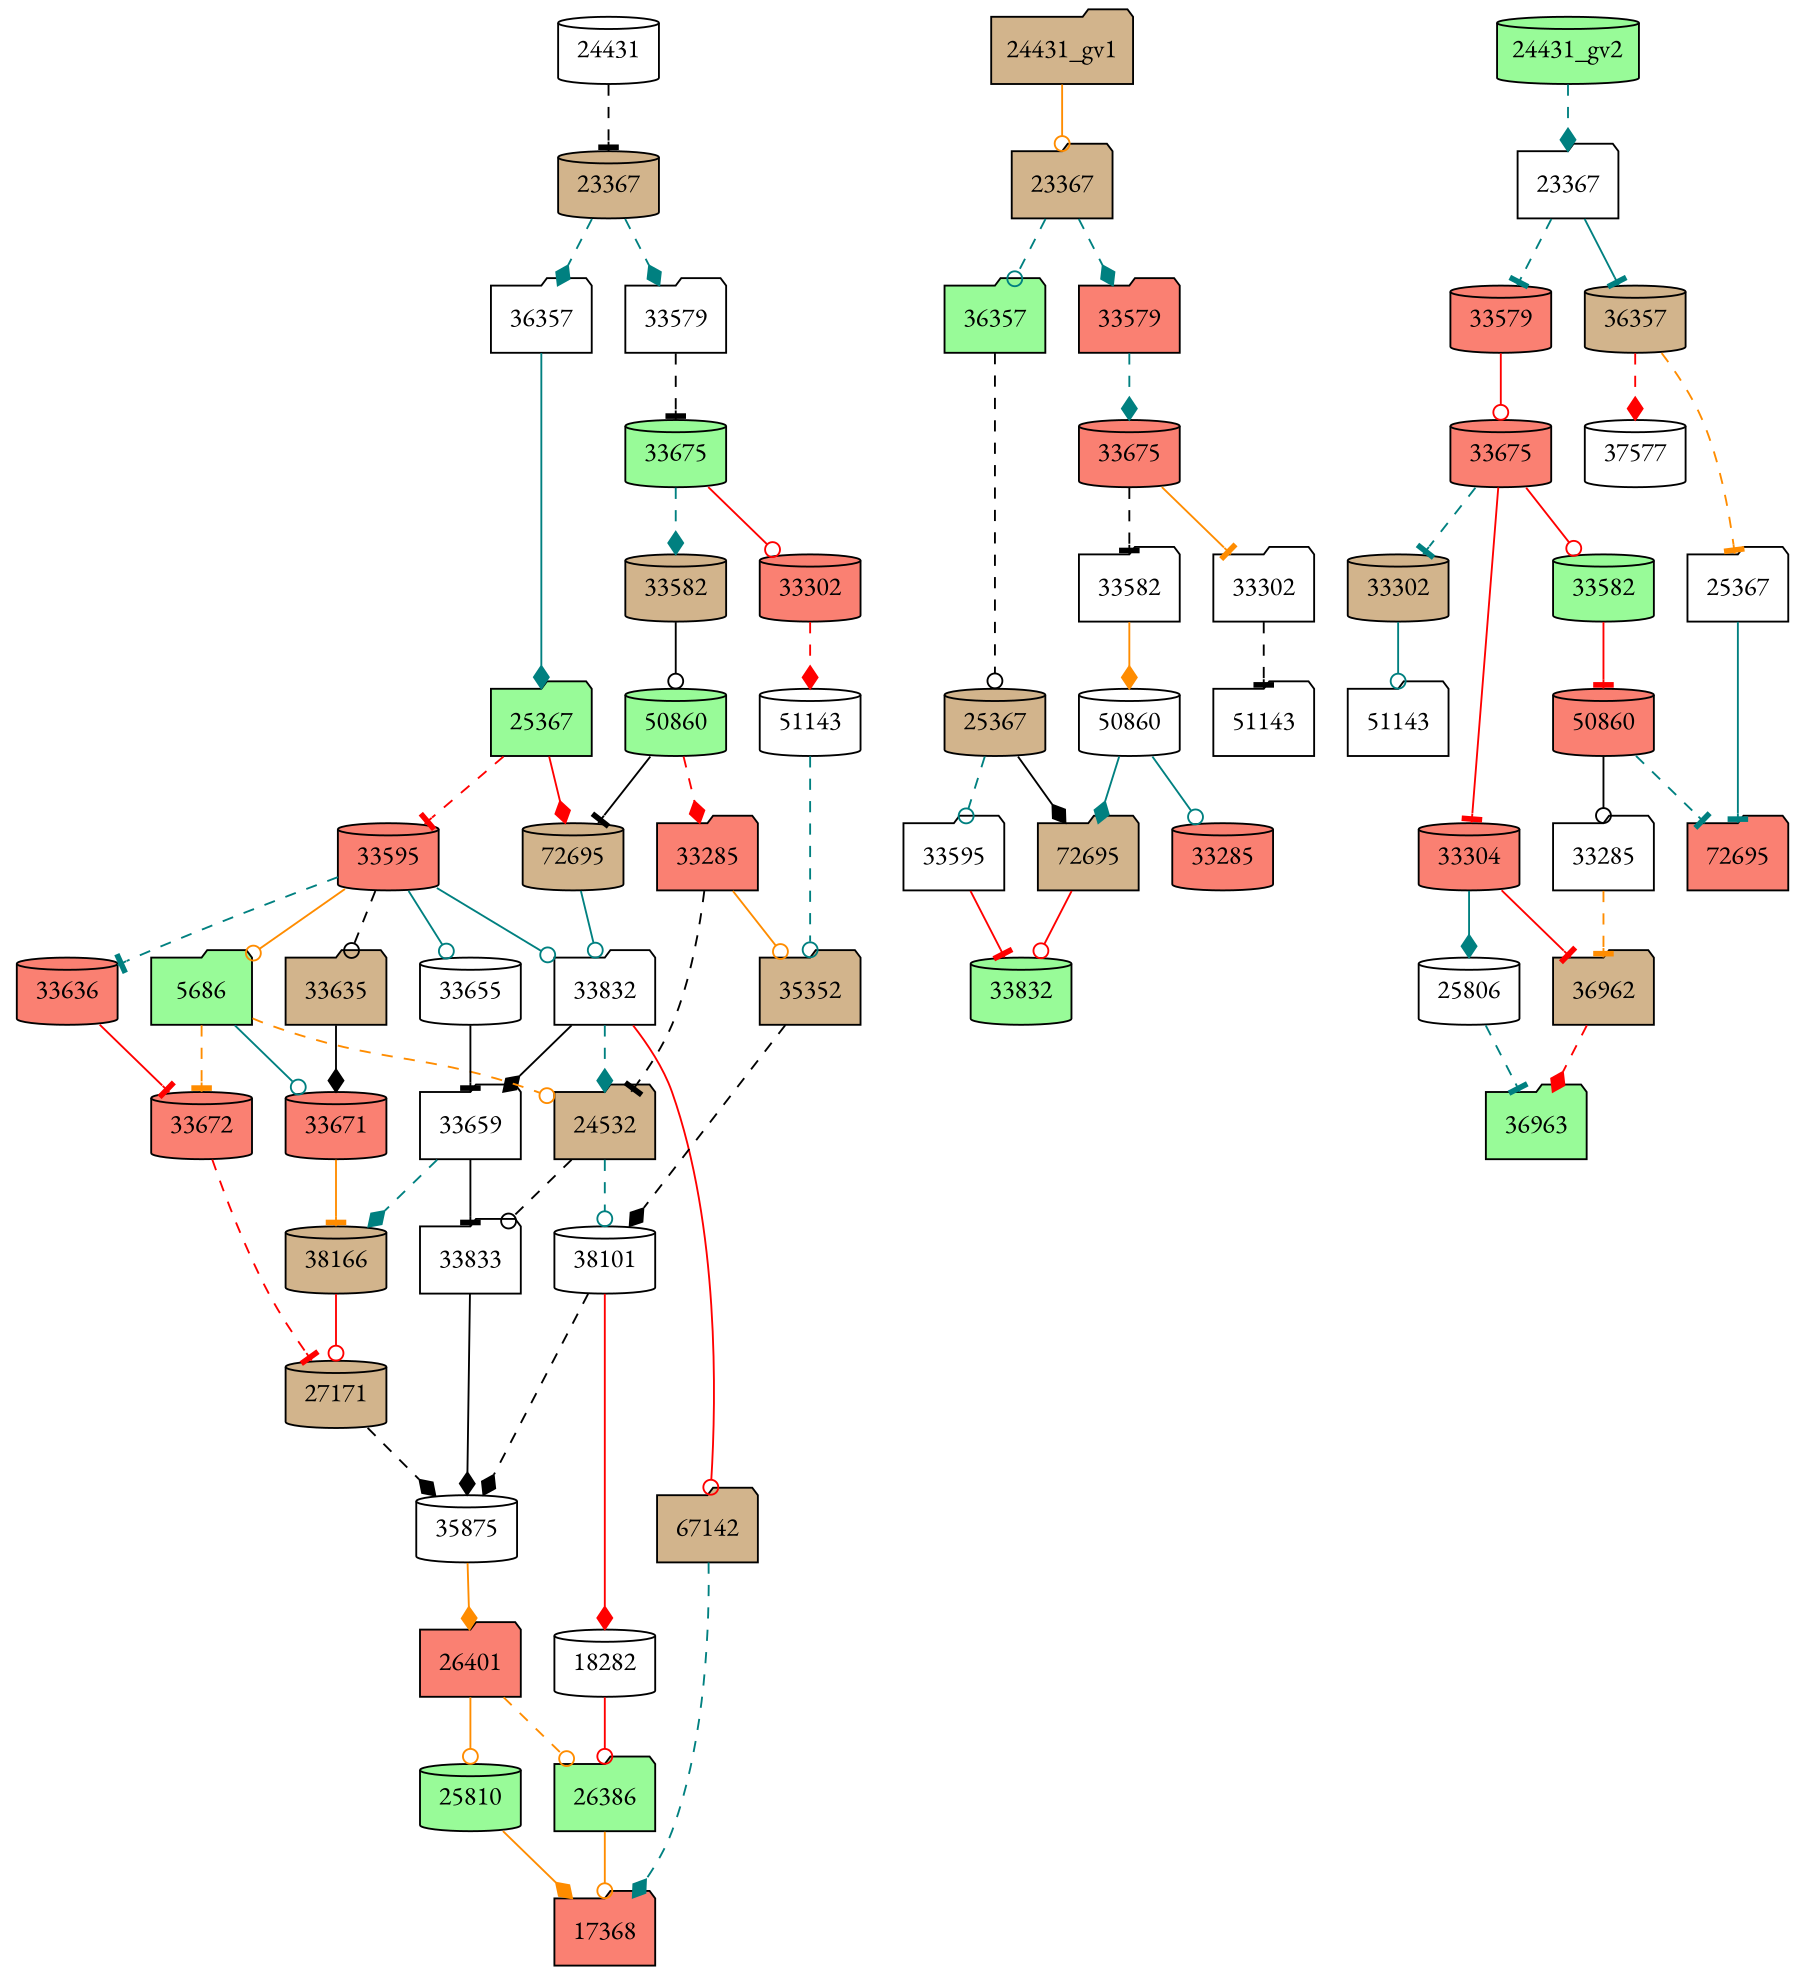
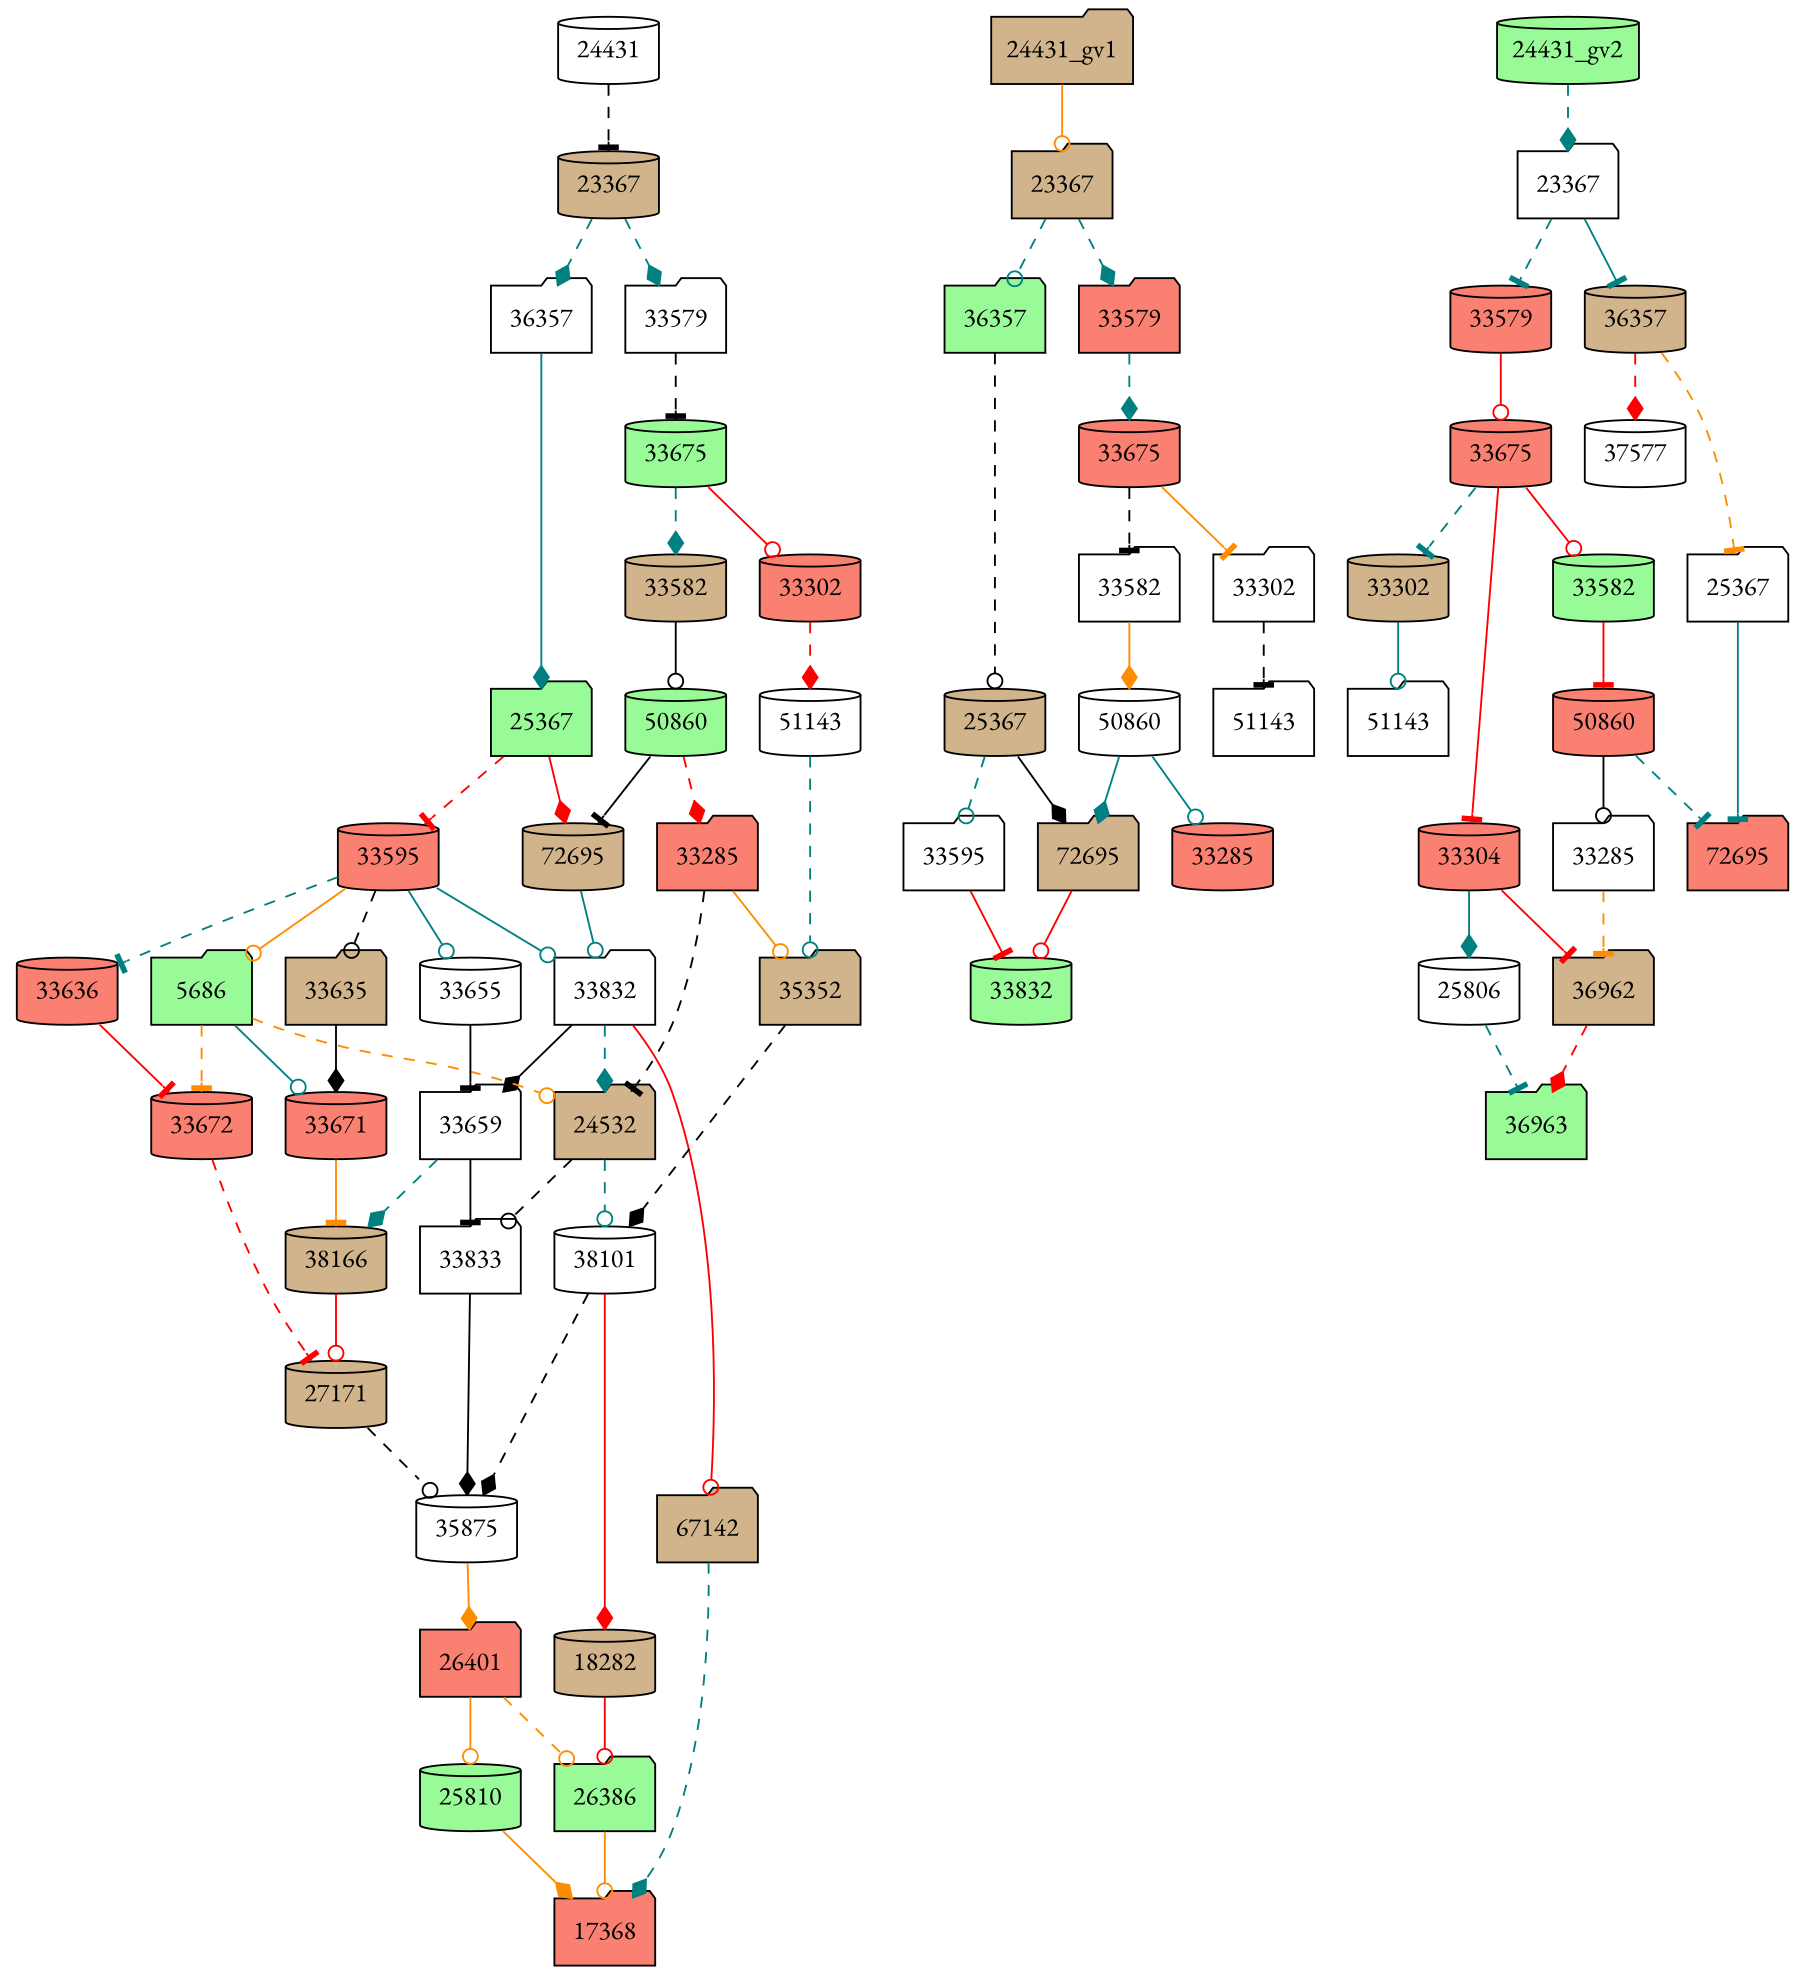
edge "27171" -> "35875": arrowhead diamond -> odot
node "18282": fillcolor white -> tan
